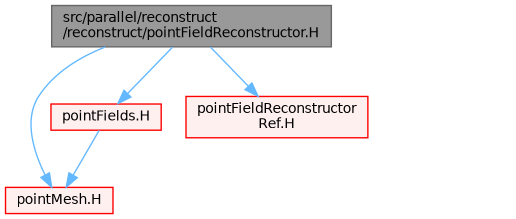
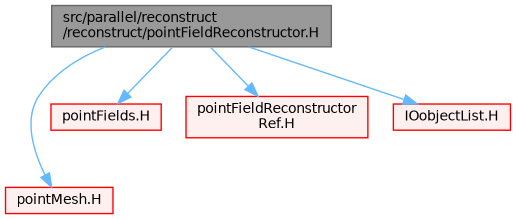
node "IOobjectList.H": added
edge "pointFields.H" -> "pointMesh.H": removed
